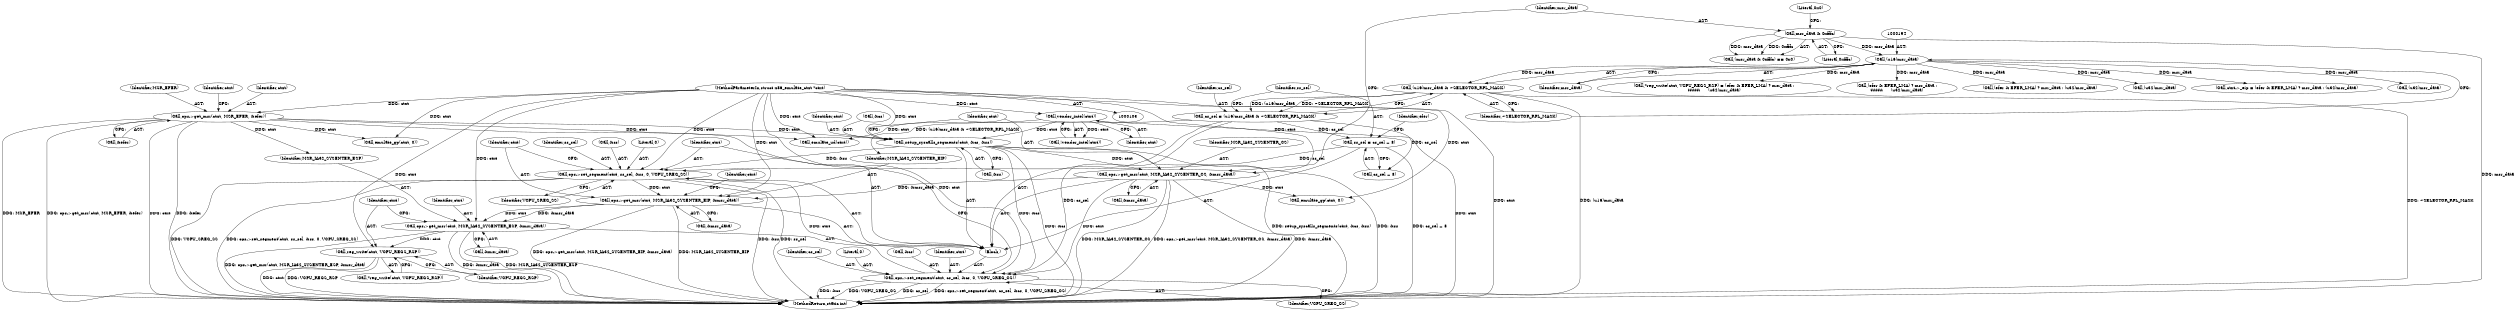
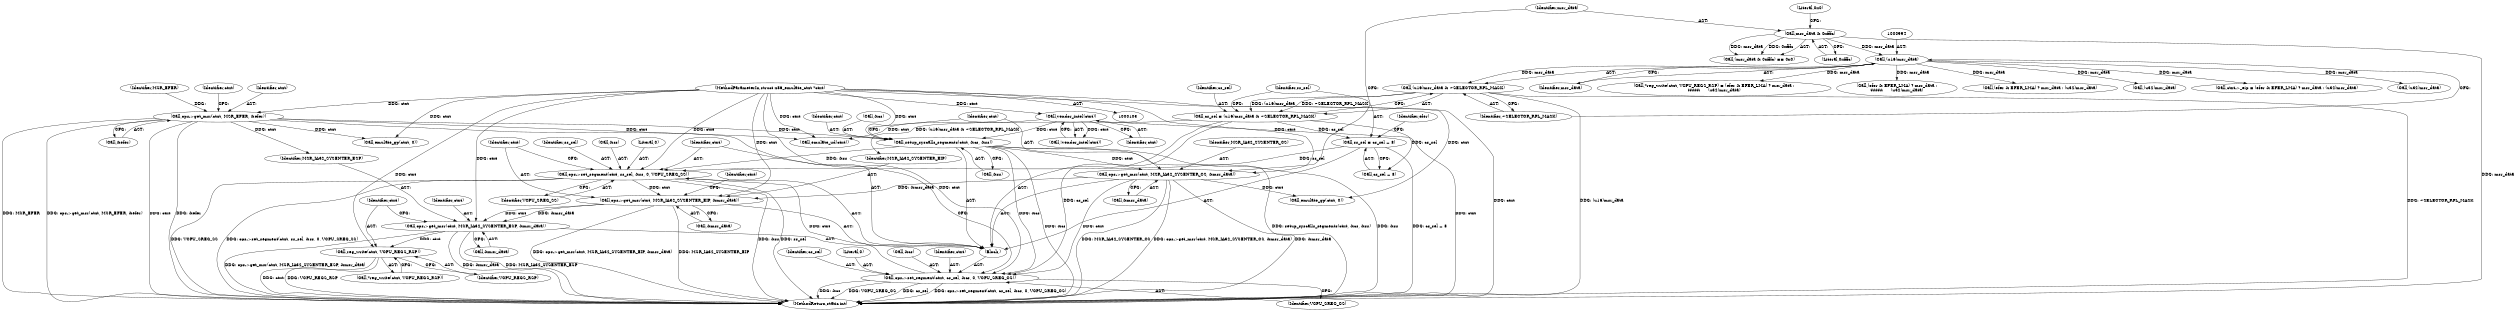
node "1000194": label "1000194" -> "1000994"
edge "(Identifier,MSR_EFER)" -> "(Call,ops->get_msr(ctxt, MSR_EFER, &efer))": label "AST: " -> "DDG: "
